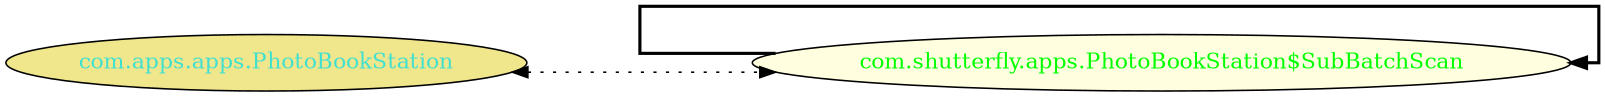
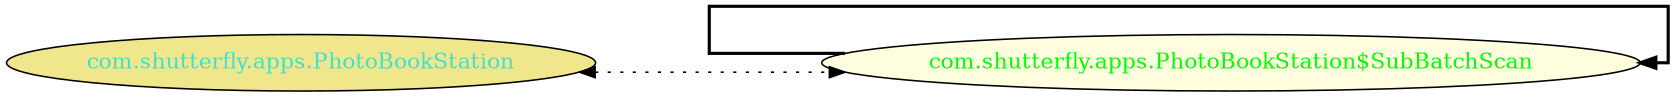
node "com.apps.apps.PhotoBookStation": label "com.apps.apps.PhotoBookStation" -> "com.shutterfly.apps.PhotoBookStation"
